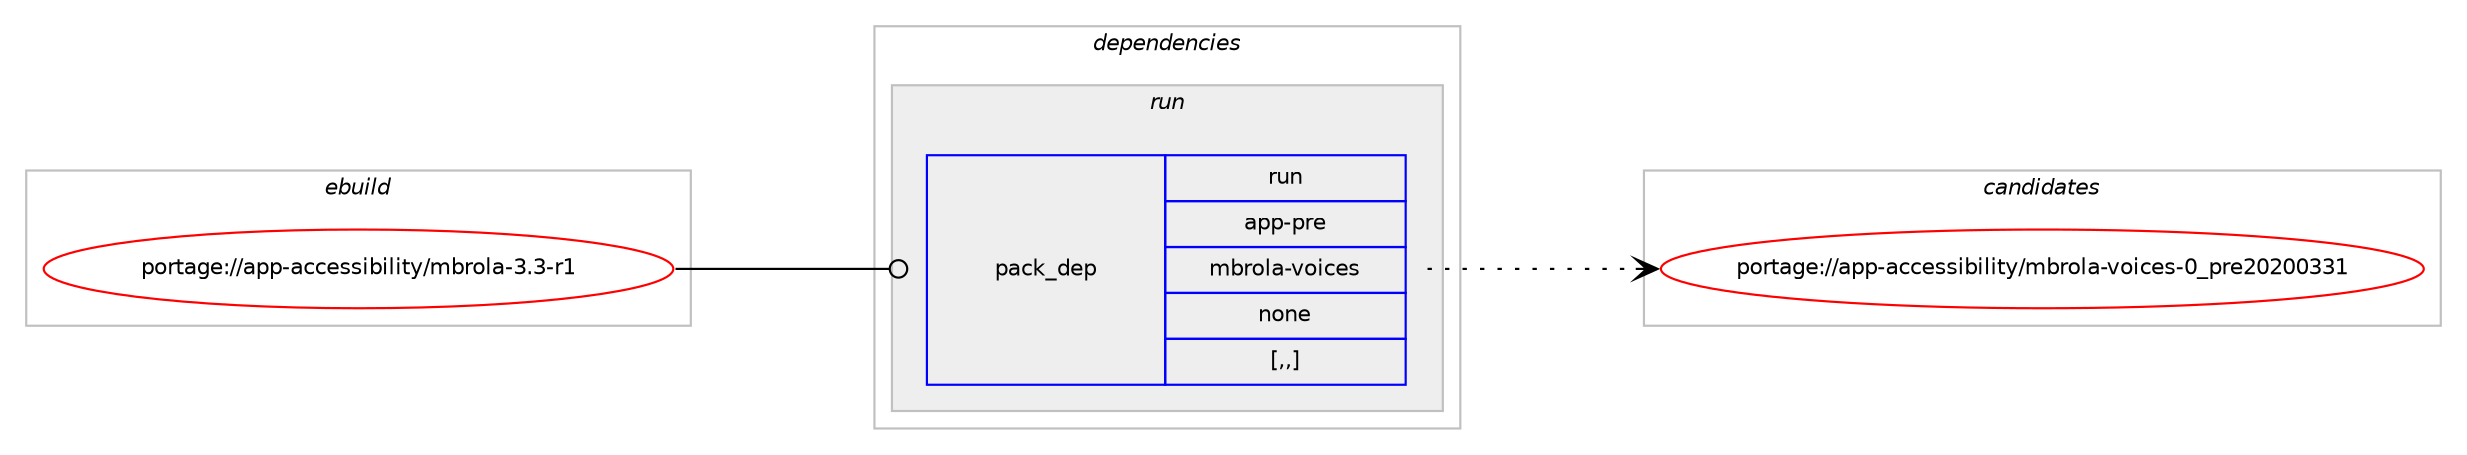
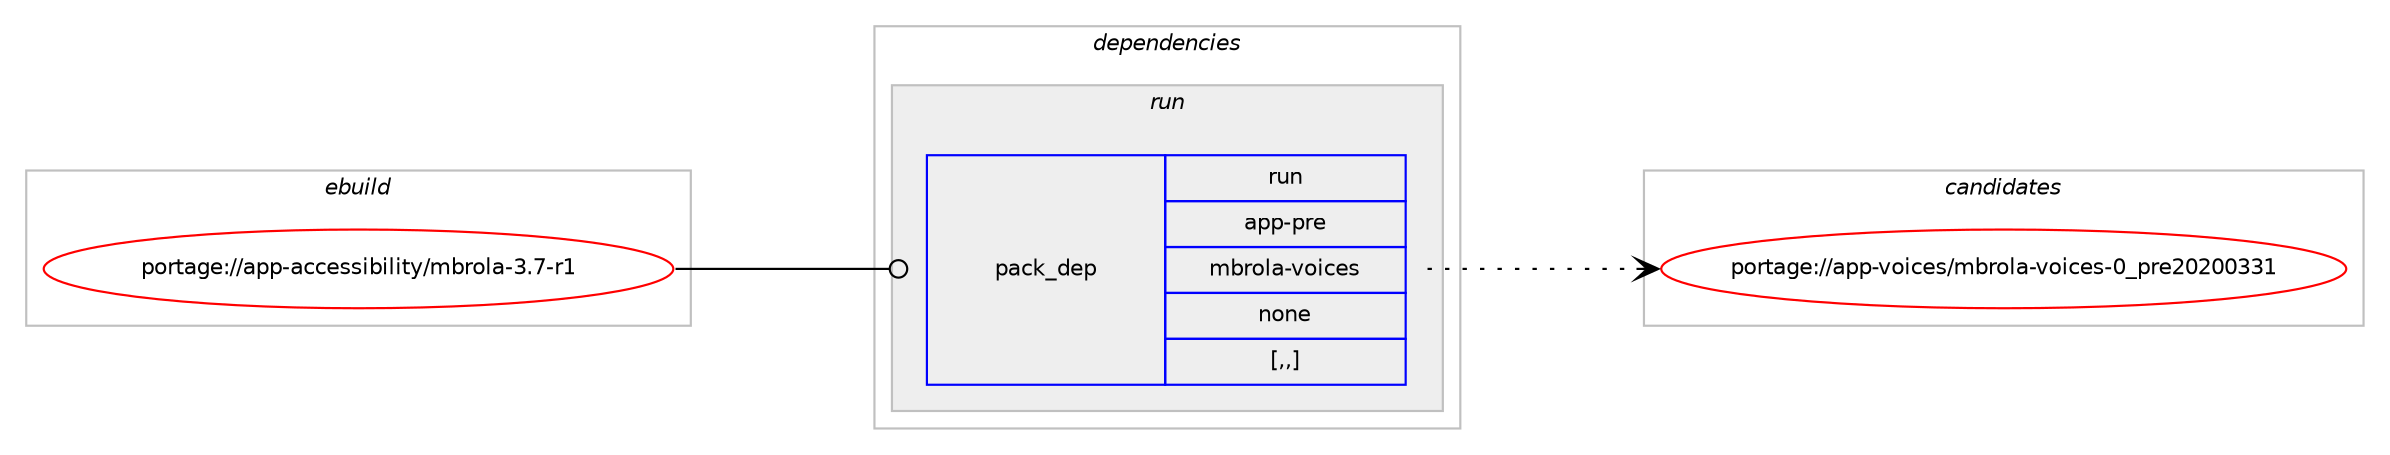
node "portage://app-accessibility/mbrola-3.3-r1": label "portage://app-accessibility/mbrola-3.3-r1" -> "portage://app-accessibility/mbrola-3.7-r1"
node "portage://app-accessibility/mbrola-voices-0_pre20200331": label "portage://app-accessibility/mbrola-voices-0_pre20200331" -> "portage://app-voices/mbrola-voices-0_pre20200331"
